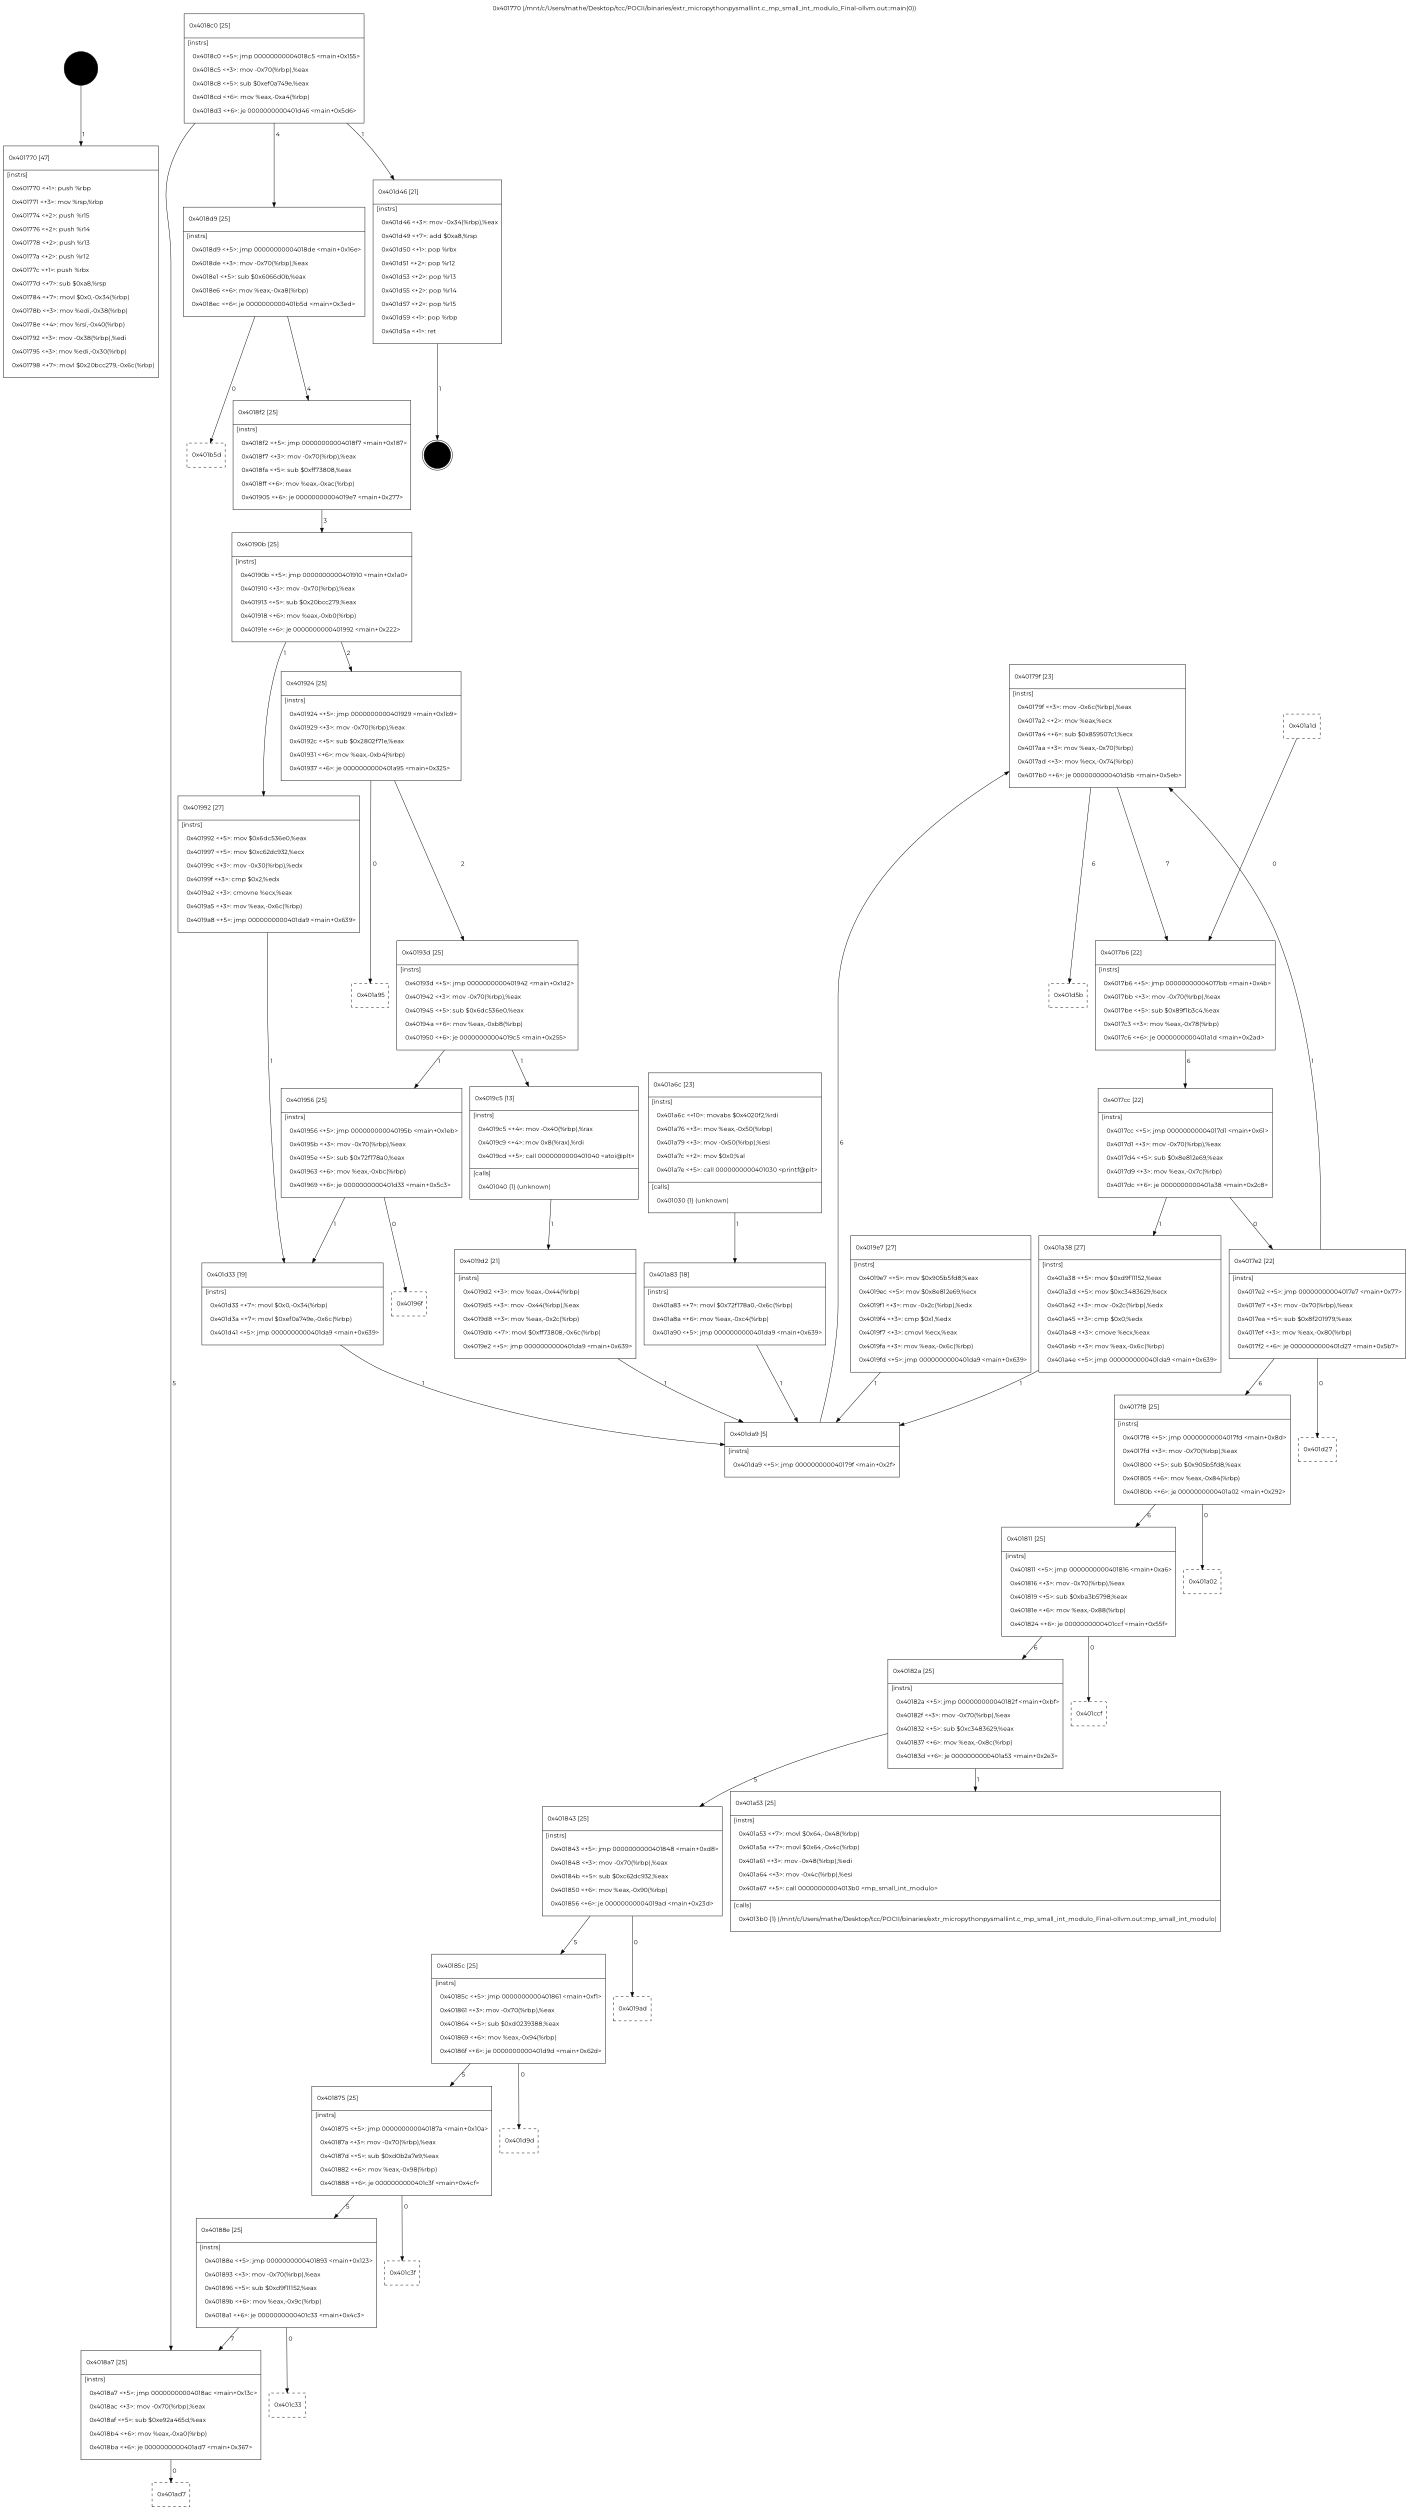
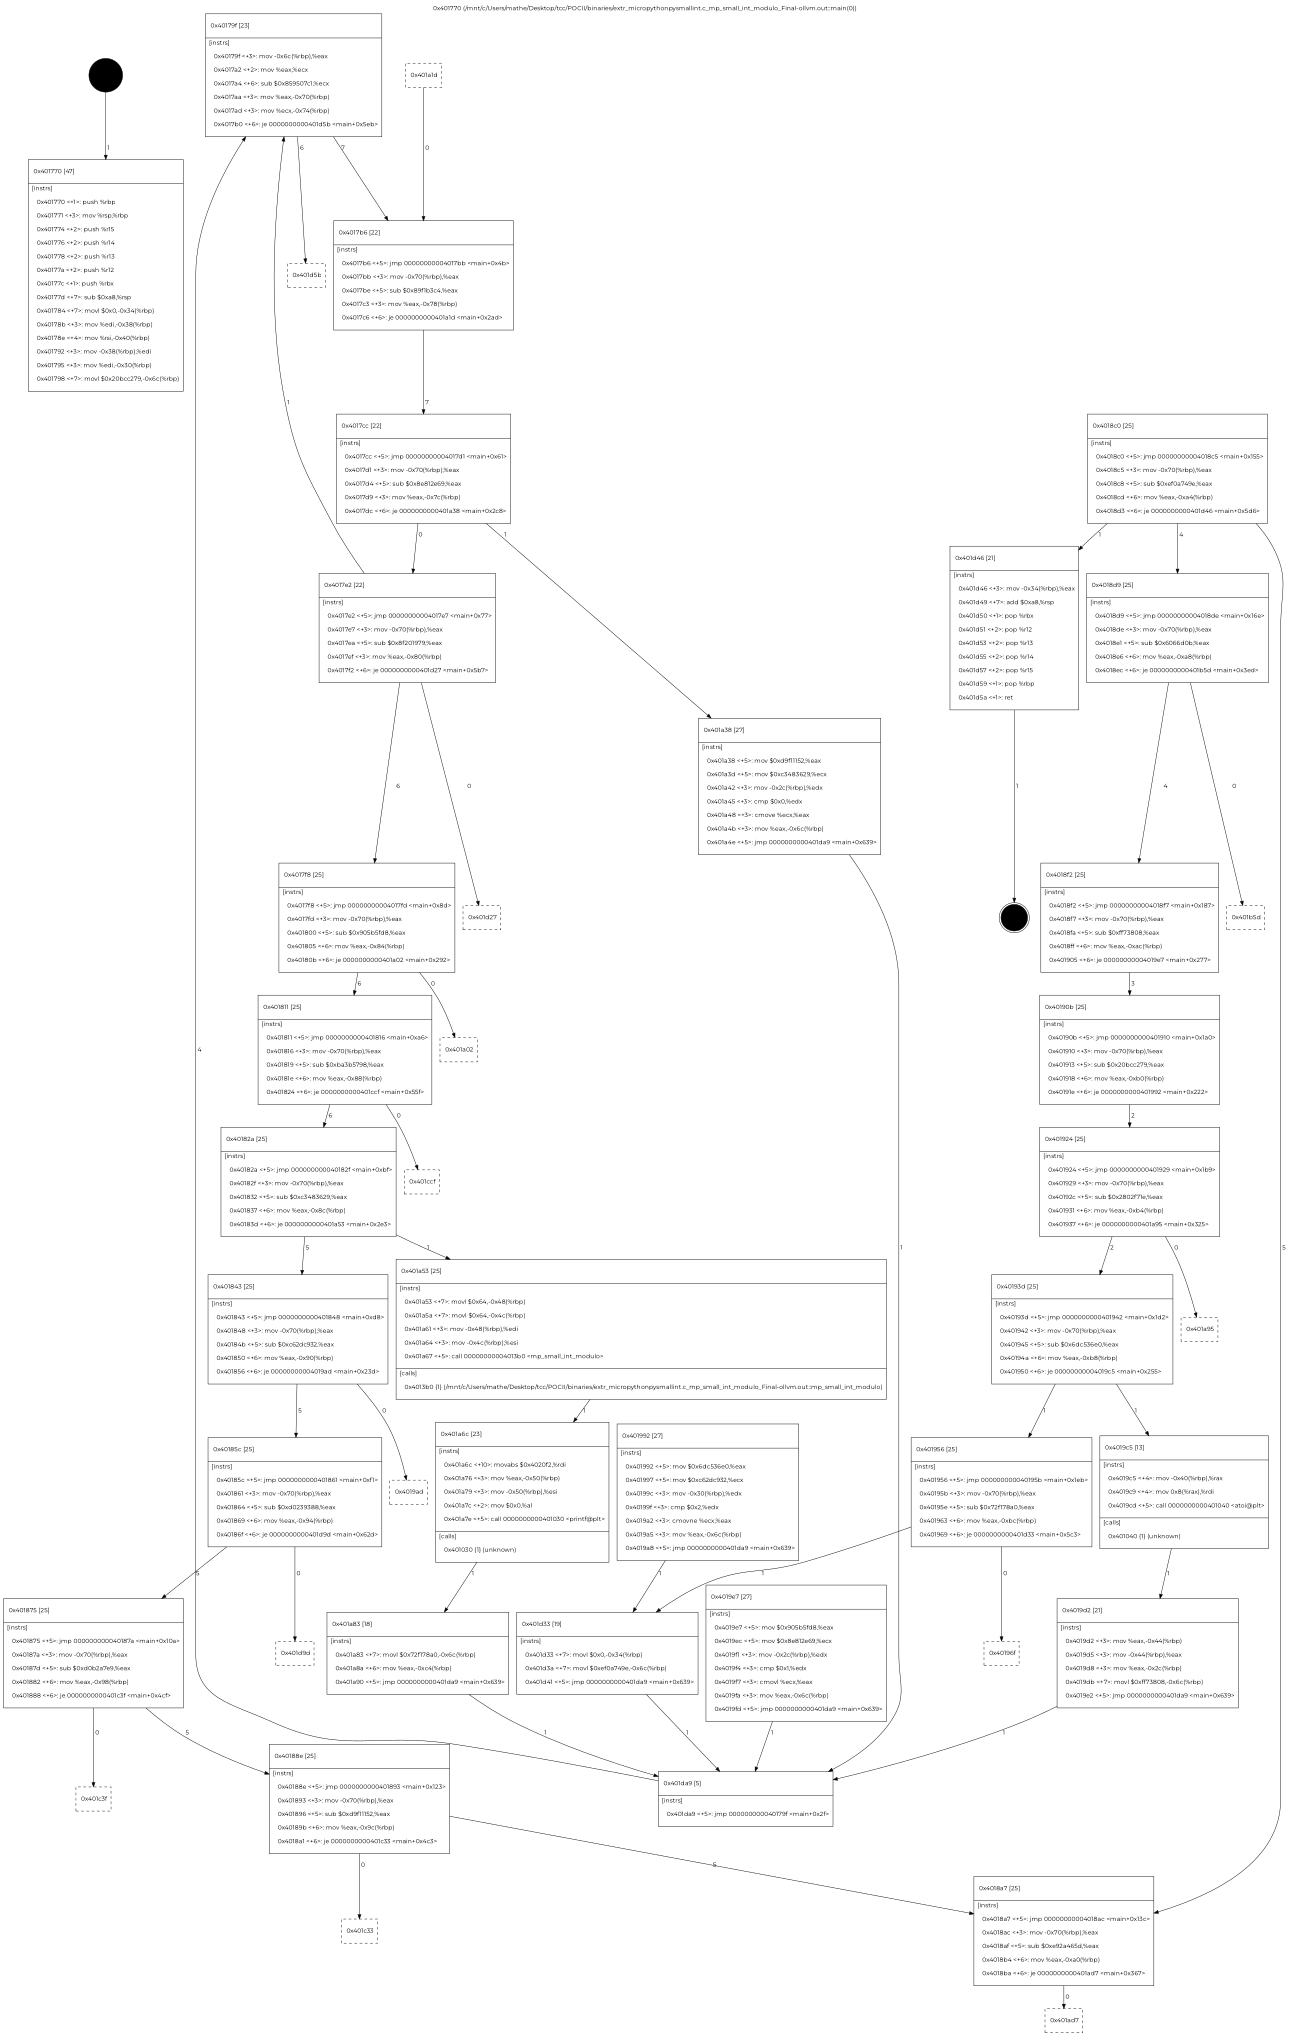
edge "0x40190b [25]" -> "0x401992 [27]": removed, label "1"
edge "0x4017b6 [22]" -> "0x4017cc [22]": label " 6" -> " 7"
edge "0x401da9 [5]" -> "0x40179f [23]": label " 6" -> " 4"
edge "0x401a53 [25]" -> "0x401a6c [23]": added, label "1"
edge "0x40188e [25]" -> "0x4018a7 [25]": label " 7" -> " 5"
